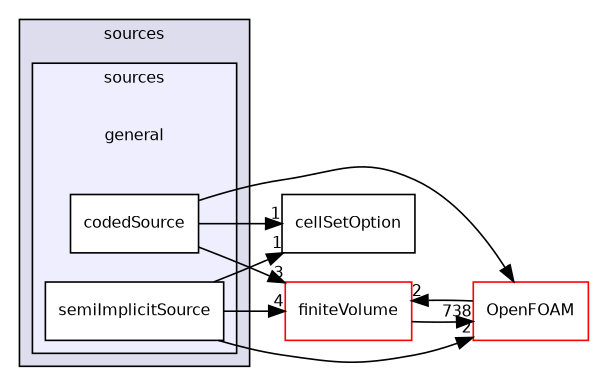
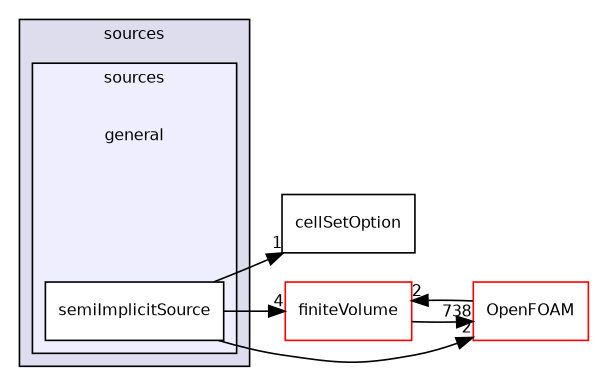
node "codedSource": removed
